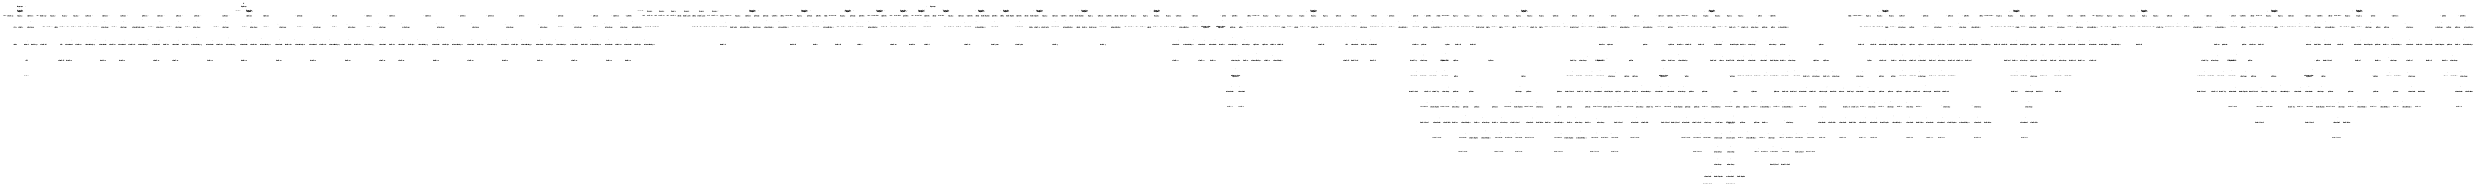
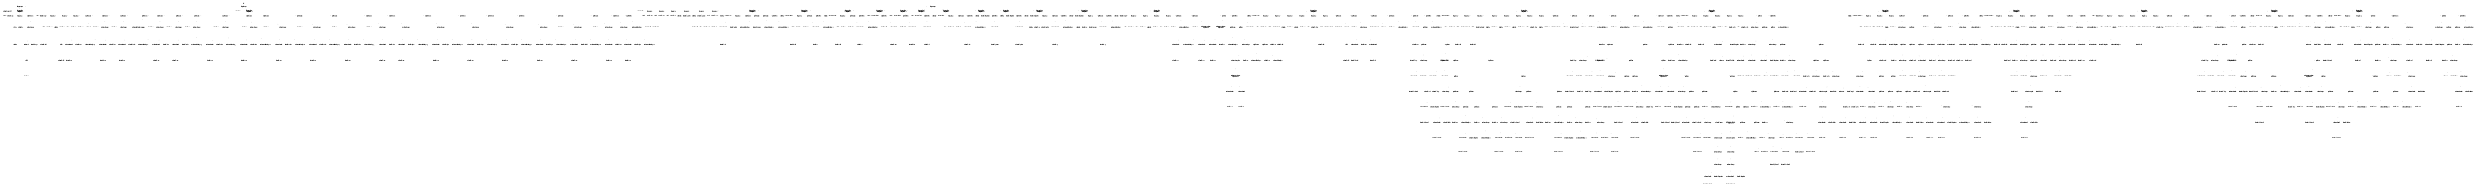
node "Identifier: BinaryTree": added
